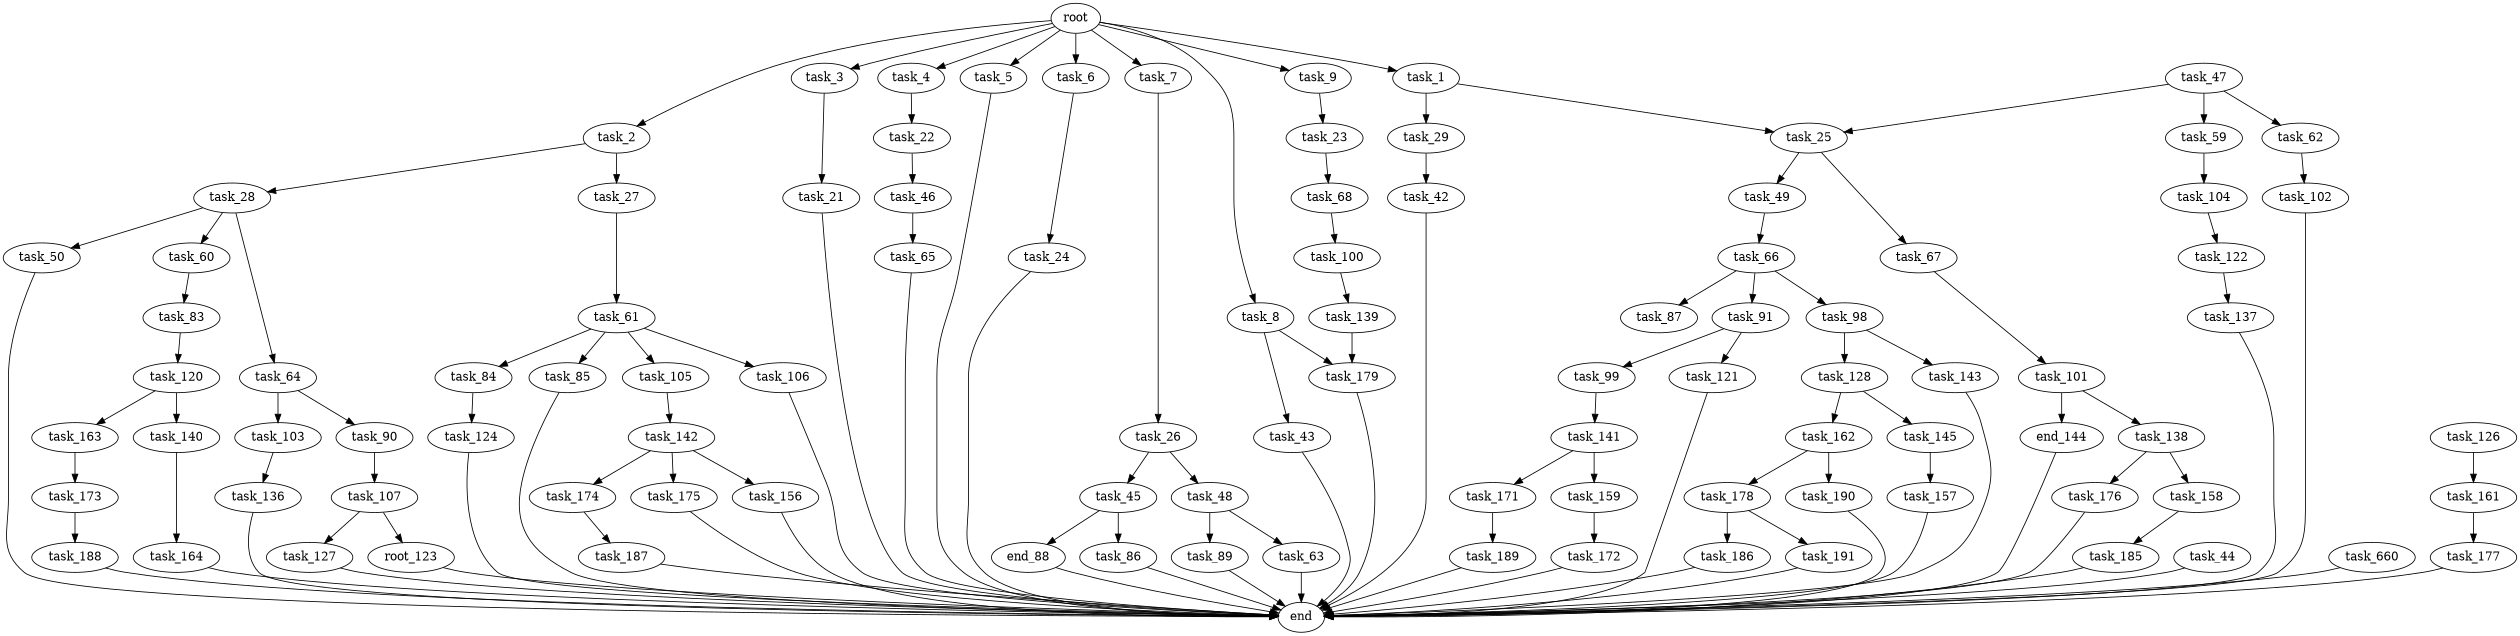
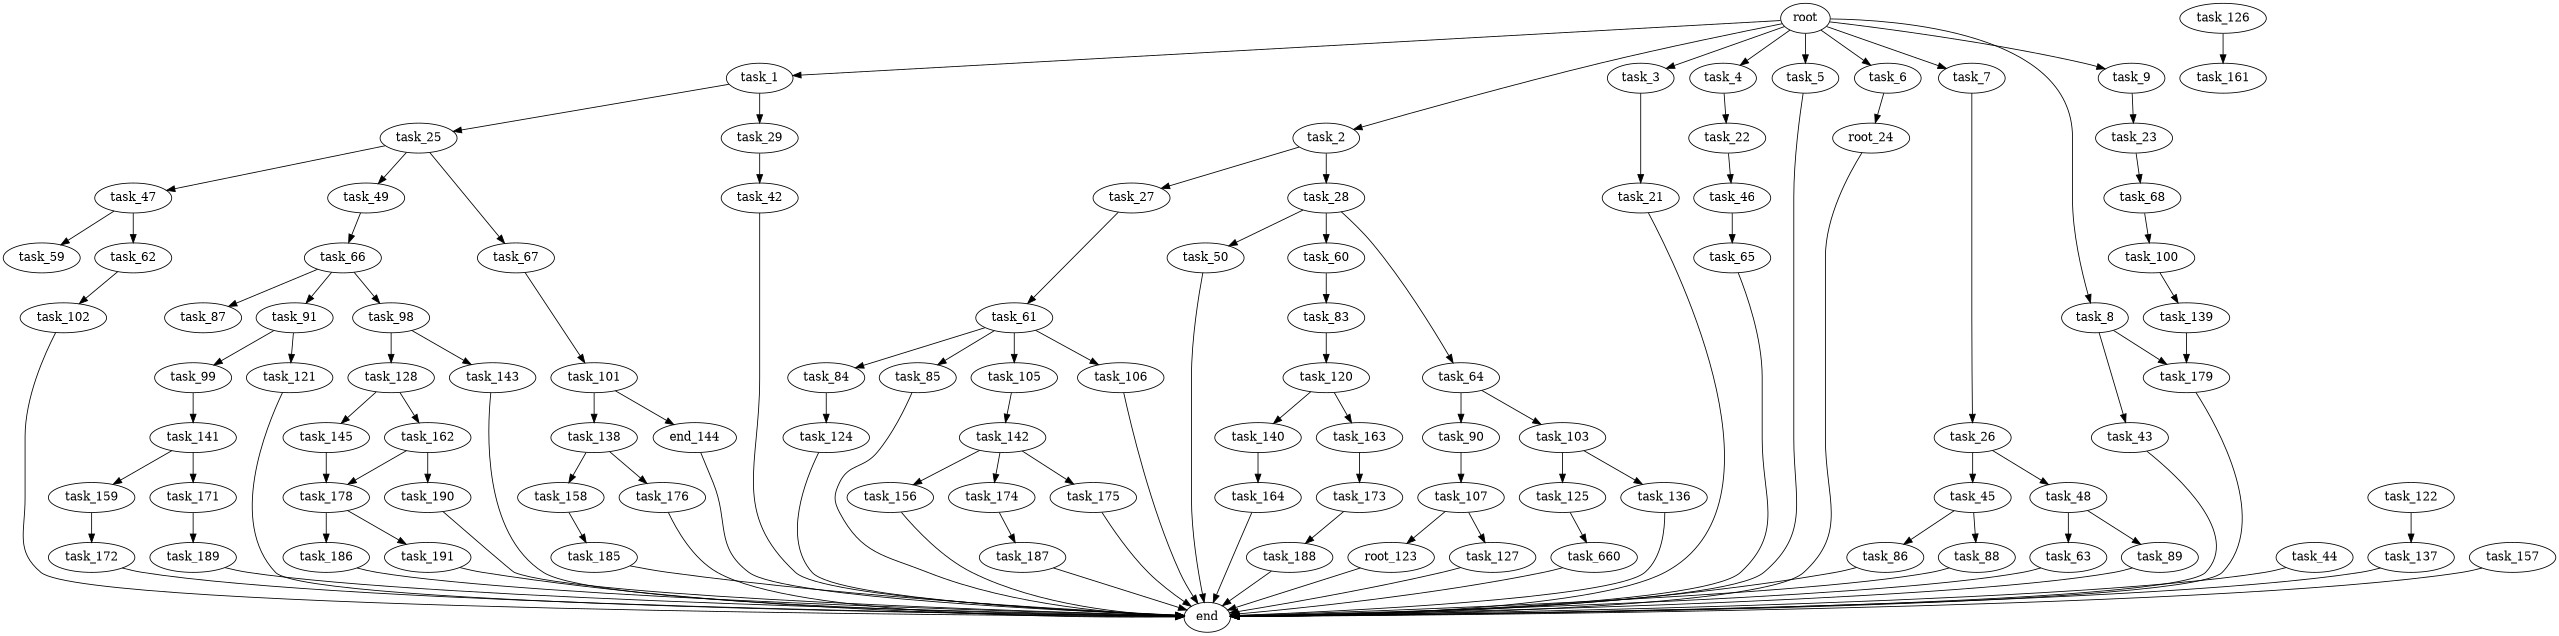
edge "task_47" -> "task_25": reversed
node "task_104": removed
node "task_24": label "task_24" -> "root_24"
edge "task_145" -> "task_157": now "task_145" -> "task_178"
node "task_125": added
node "end_88": label "end_88" -> "task_88"
node "task_177": removed
